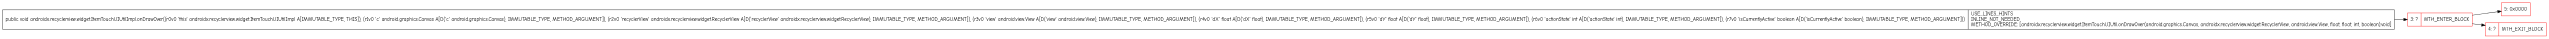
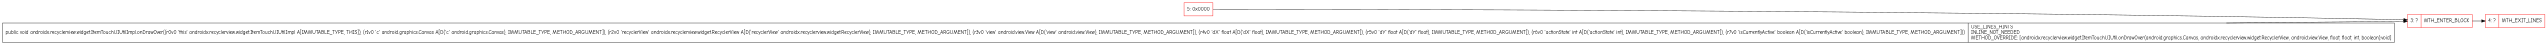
edge "3: ?" -> "5: 0x0000": reversed
node "4: ?": text "MTH_EXIT_BLOCK" -> "MTH_EXIT_LINES"
